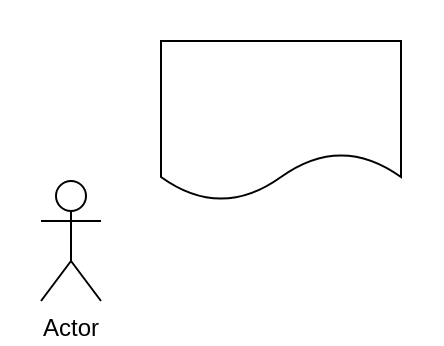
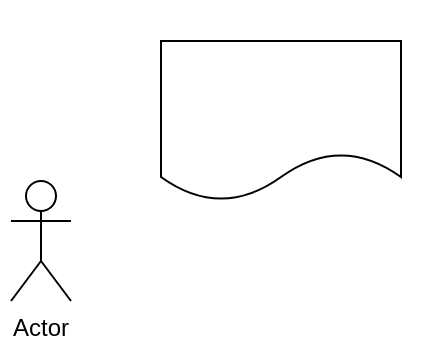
node "Actor": moved (71, 241) -> (41, 241)
